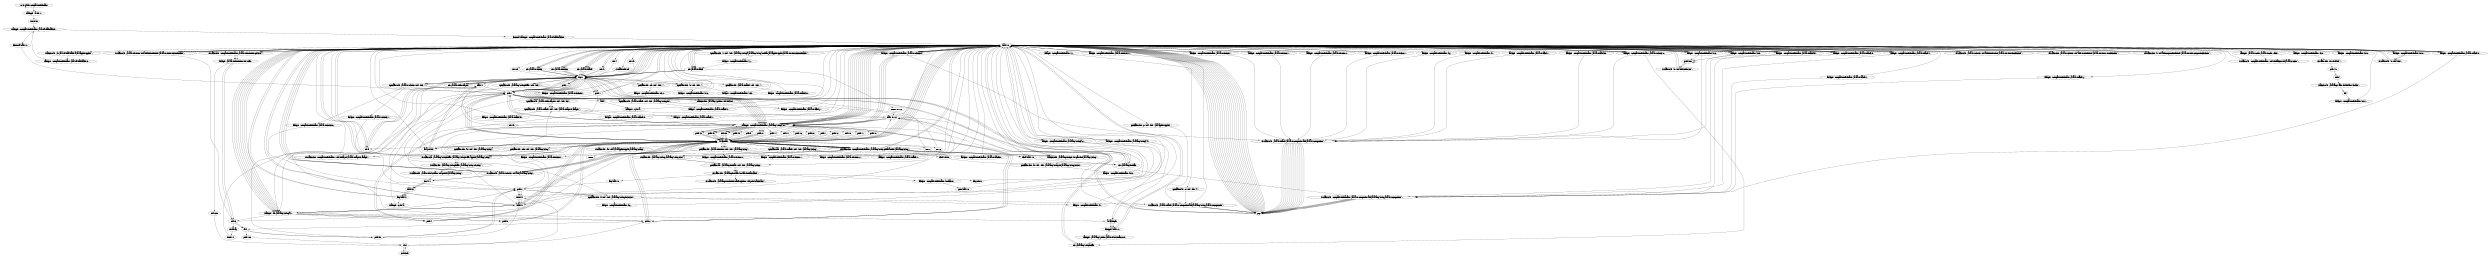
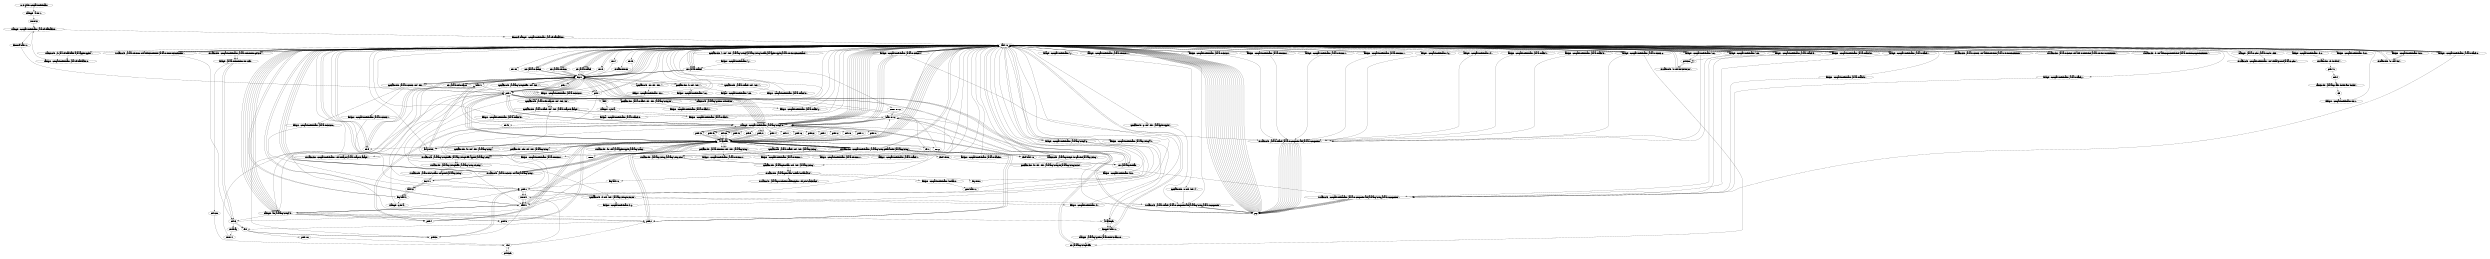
node "new o": label "new o" -> "div o"
